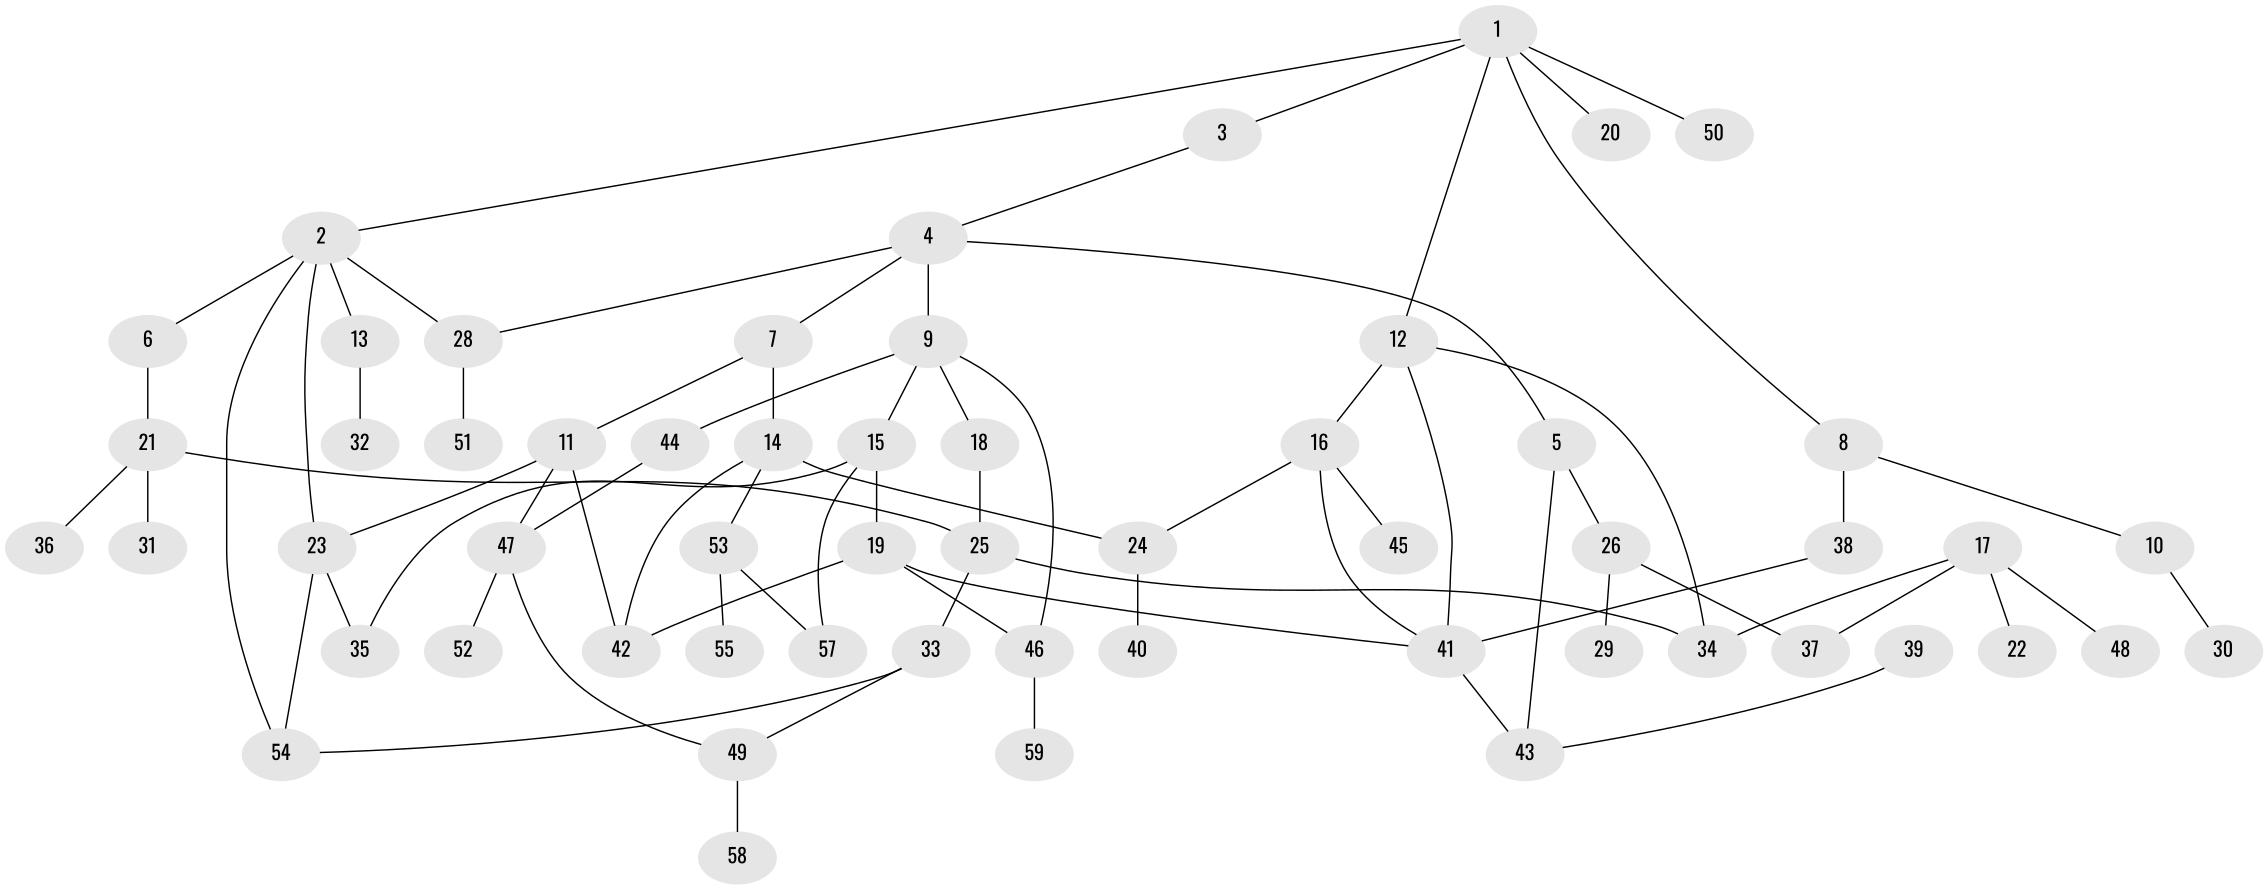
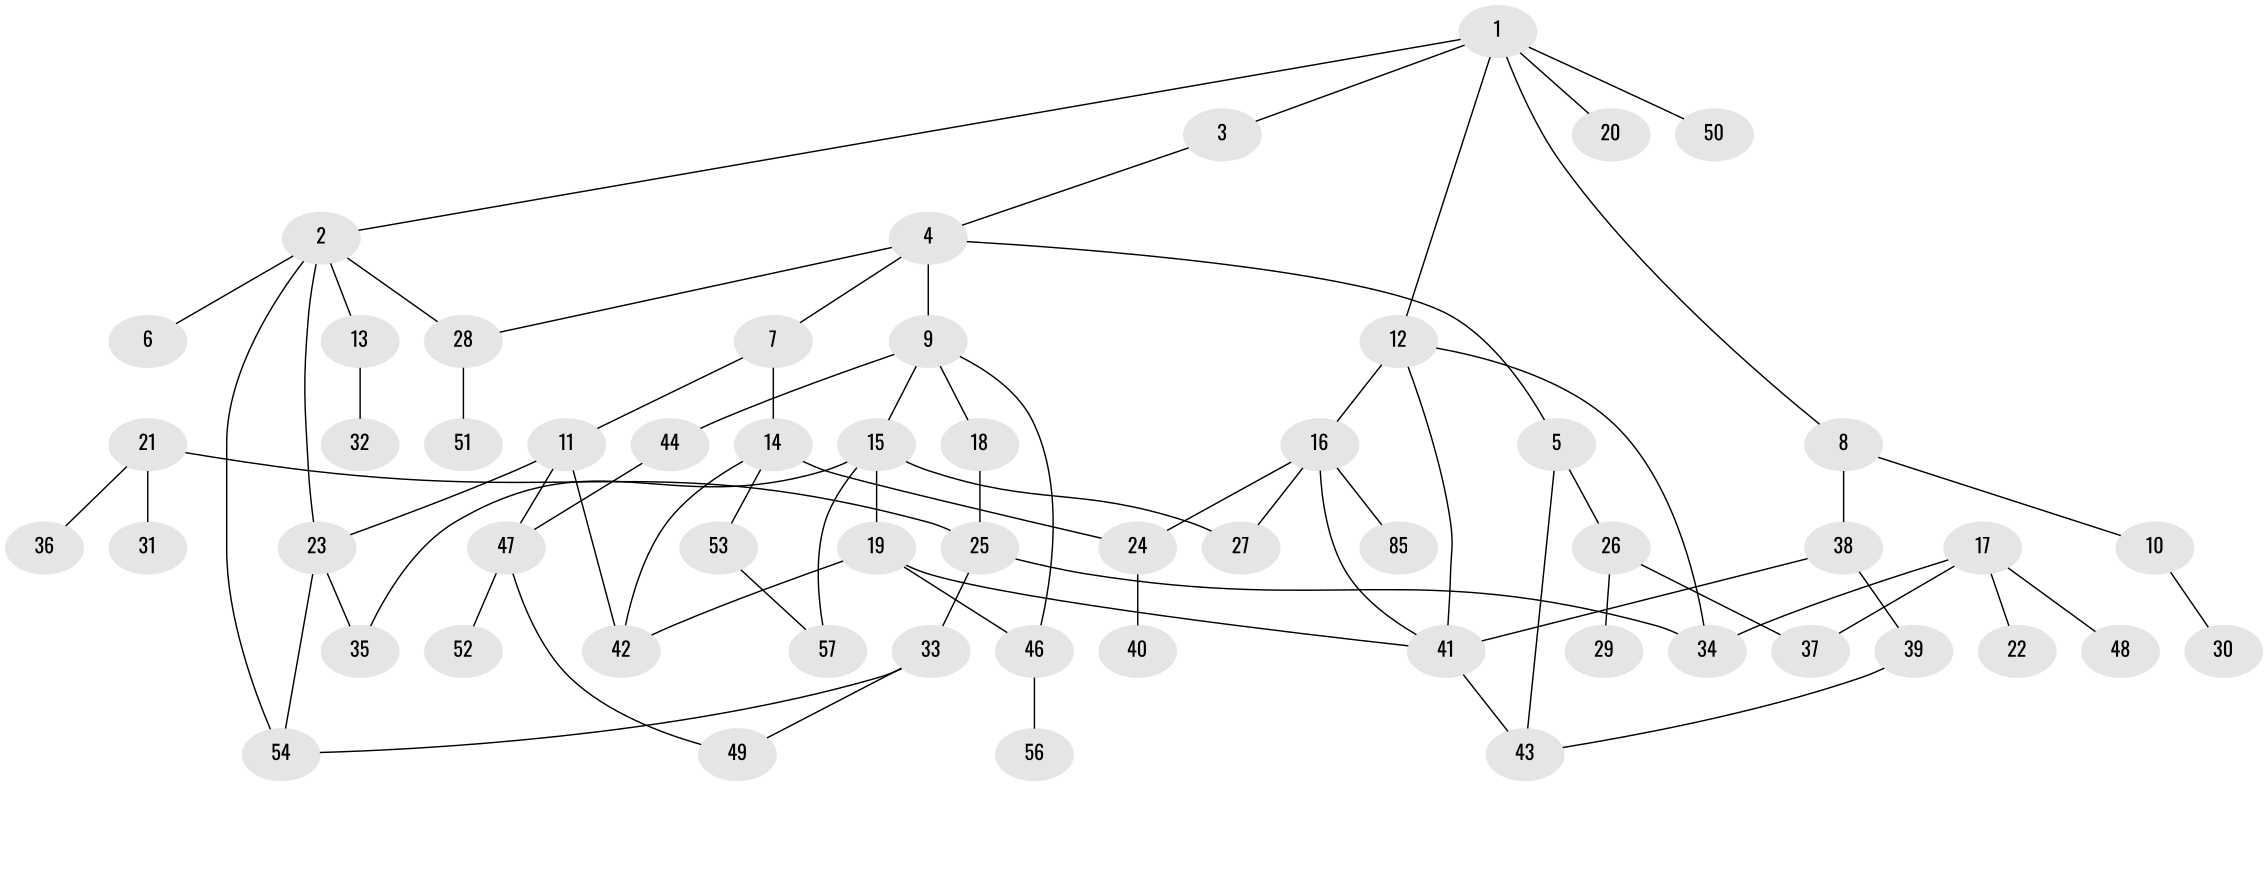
edge "6" -- "21": removed
node "27": added
node "45": label "45" -> "85"
edge "38" -- "39": added
node "55": removed
node "59": label "59" -> "56"
node "58": removed
